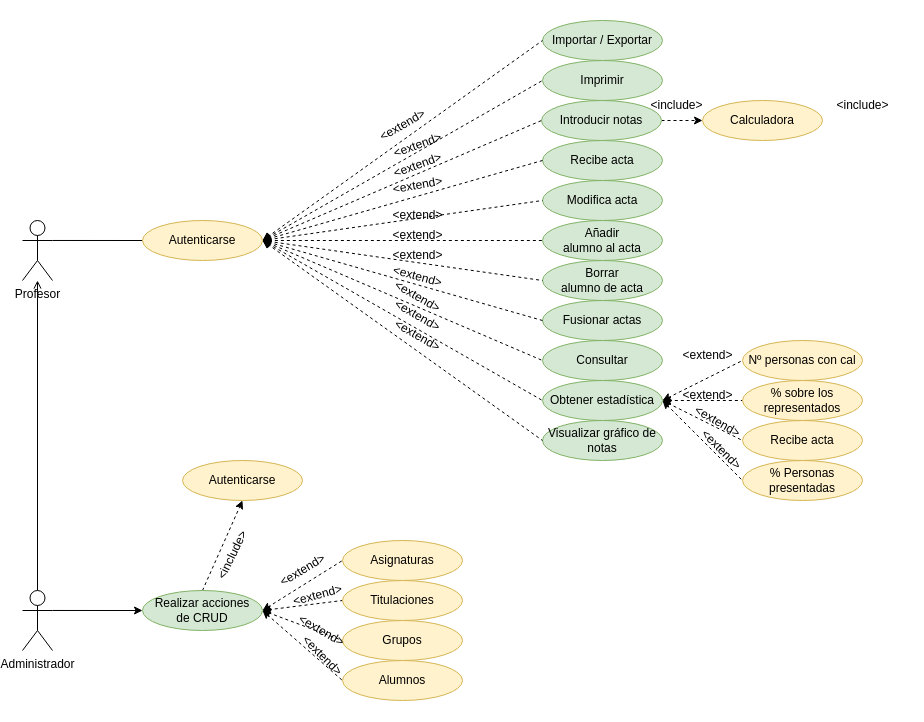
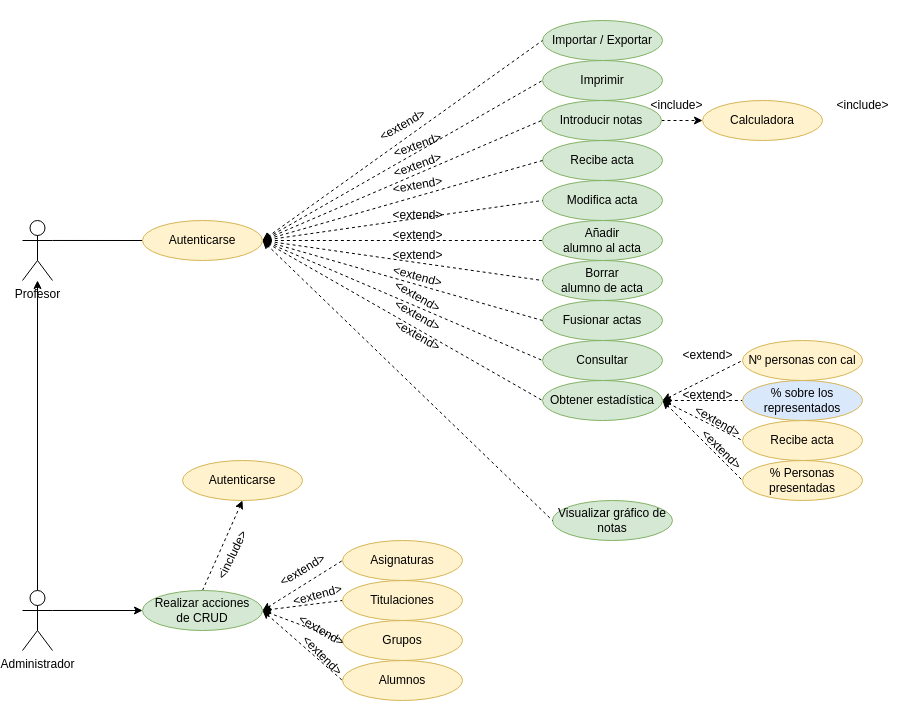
edge "Administrador" -> "Profesor": arrowhead open -> classic
node "% sobre los representados": fillcolor #fff2cc -> #dae8fc
node "Visualizar gráfico de notas": moved (603, 441) -> (613, 521)
